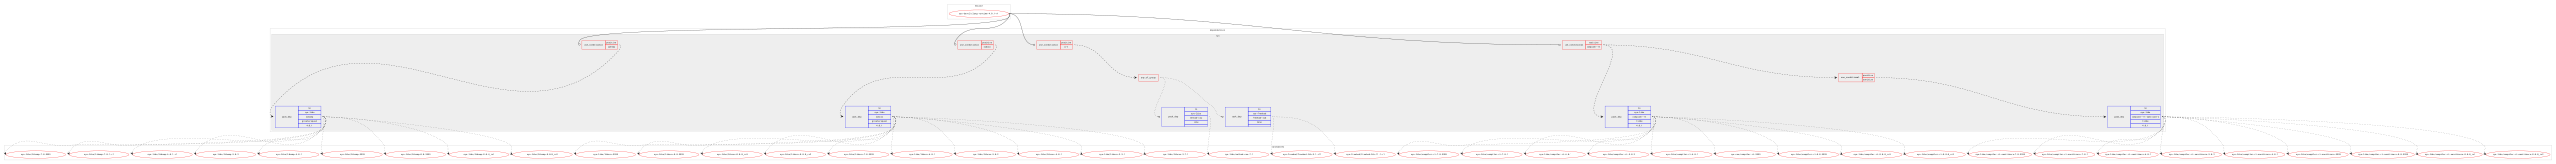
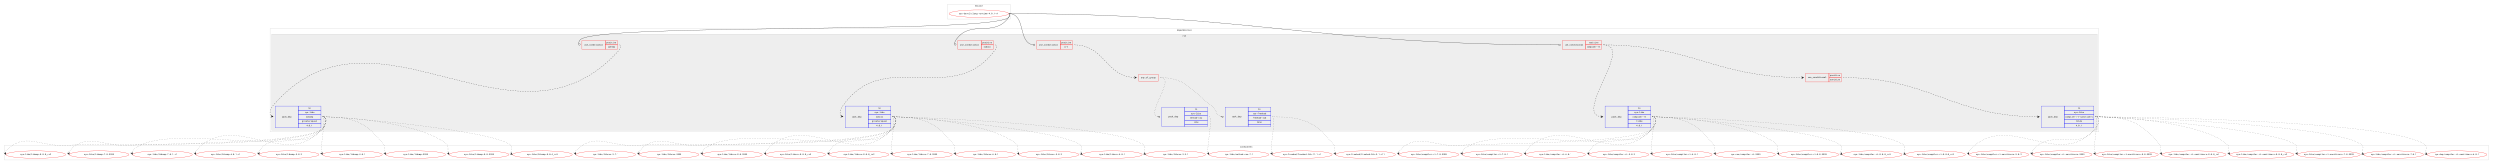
node "sys-libs/compiler-rt-sanitizers-6.0.1": label "sys-libs/compiler-rt-sanitizers-6.0.1" -> "sys-dep/compiler-rt-sanitizers-6.0.1"
node "sys-libs/compiler-rt-sanitizers-4.0.1": removed
